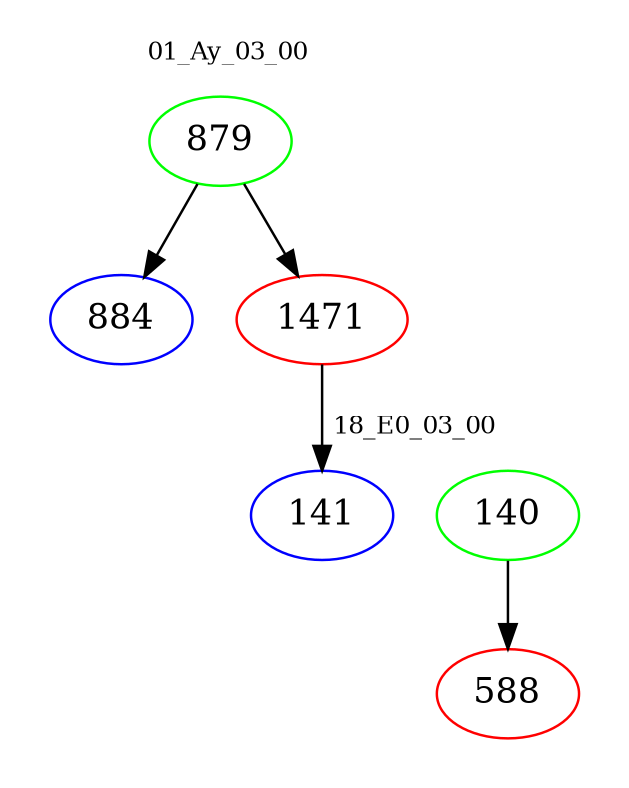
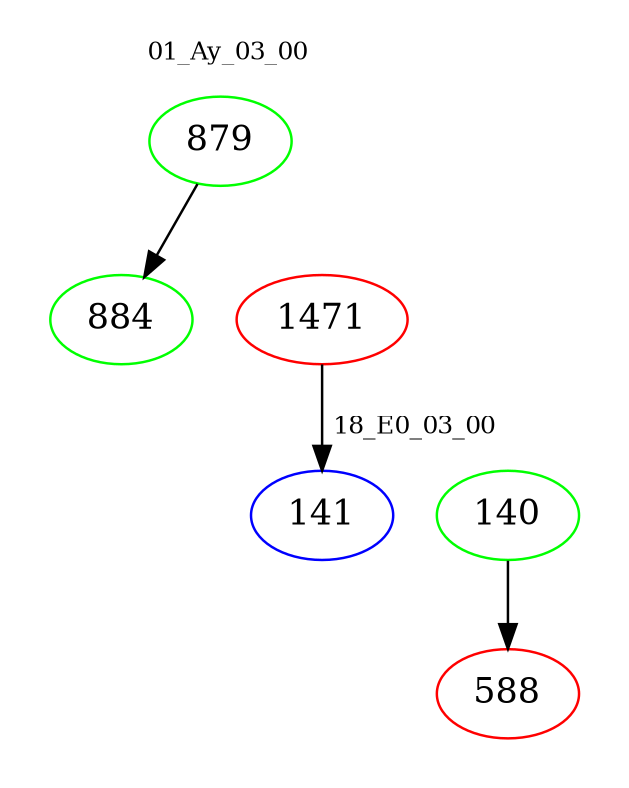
edge "879" -> "1471": removed
node "884": color blue -> green
